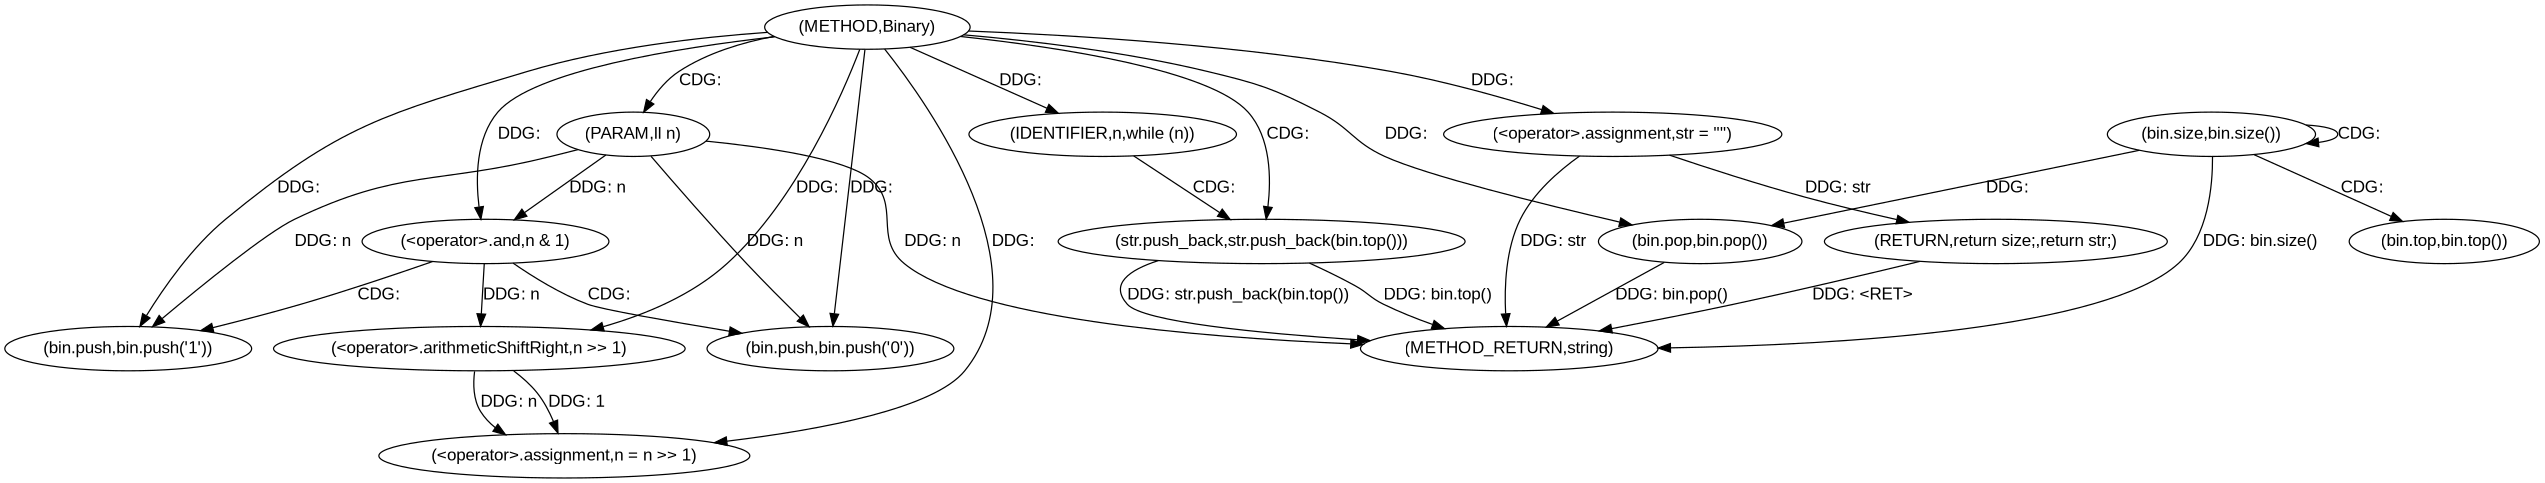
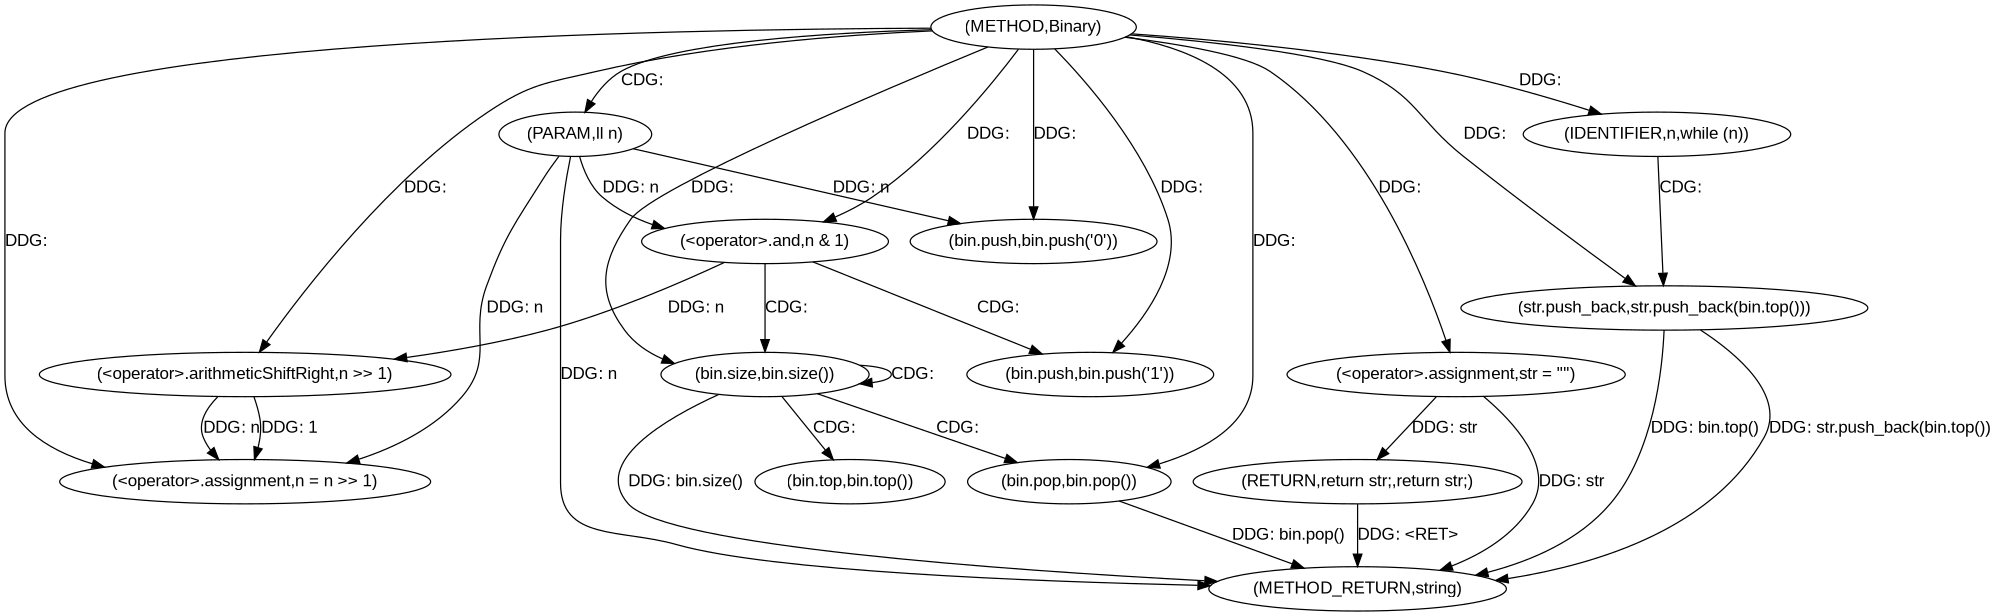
edge "(METHOD,Binary)" -> "(str.push_back,str.push_back(bin.top()))": label "CDG: " -> "DDG: "
edge "(METHOD,Binary)" -> "(bin.size,bin.size())": added, label "DDG:"
edge "(bin.size,bin.size())" -> "(bin.pop,bin.pop())": label "DDG: " -> "CDG: "
edge "(PARAM,ll n)" -> "(bin.push,bin.push('1'))": now "(PARAM,ll n)" -> "(<operator>.assignment,n = n >> 1)"
node "(RETURN,return size;,return str;)": label "(RETURN,return size;,return str;)" -> "(RETURN,return str;,return str;)"
edge "(<operator>.and,n & 1)" -> "(bin.push,bin.push('0'))": now "(<operator>.and,n & 1)" -> "(bin.size,bin.size())"
